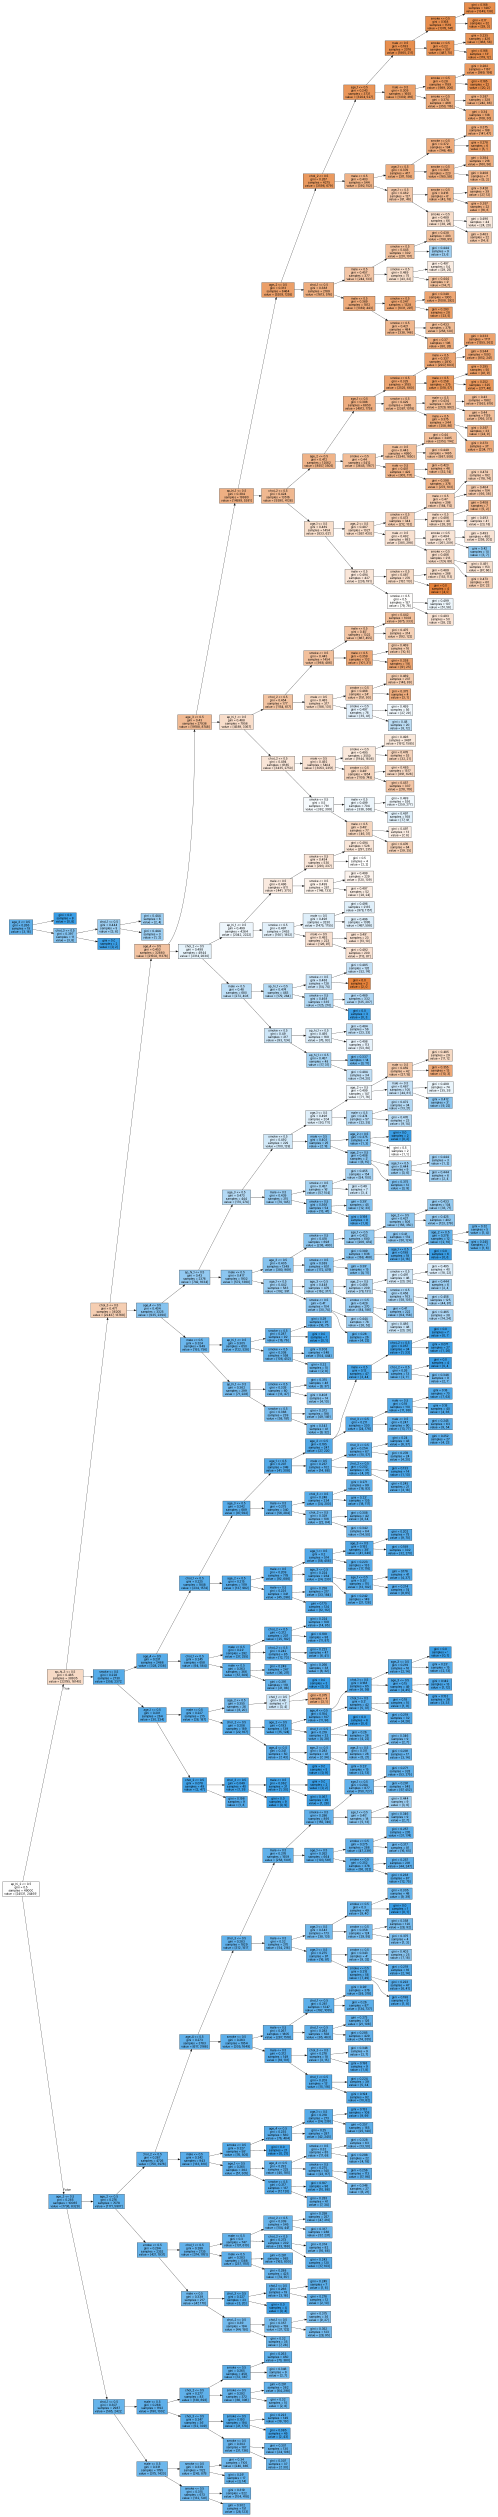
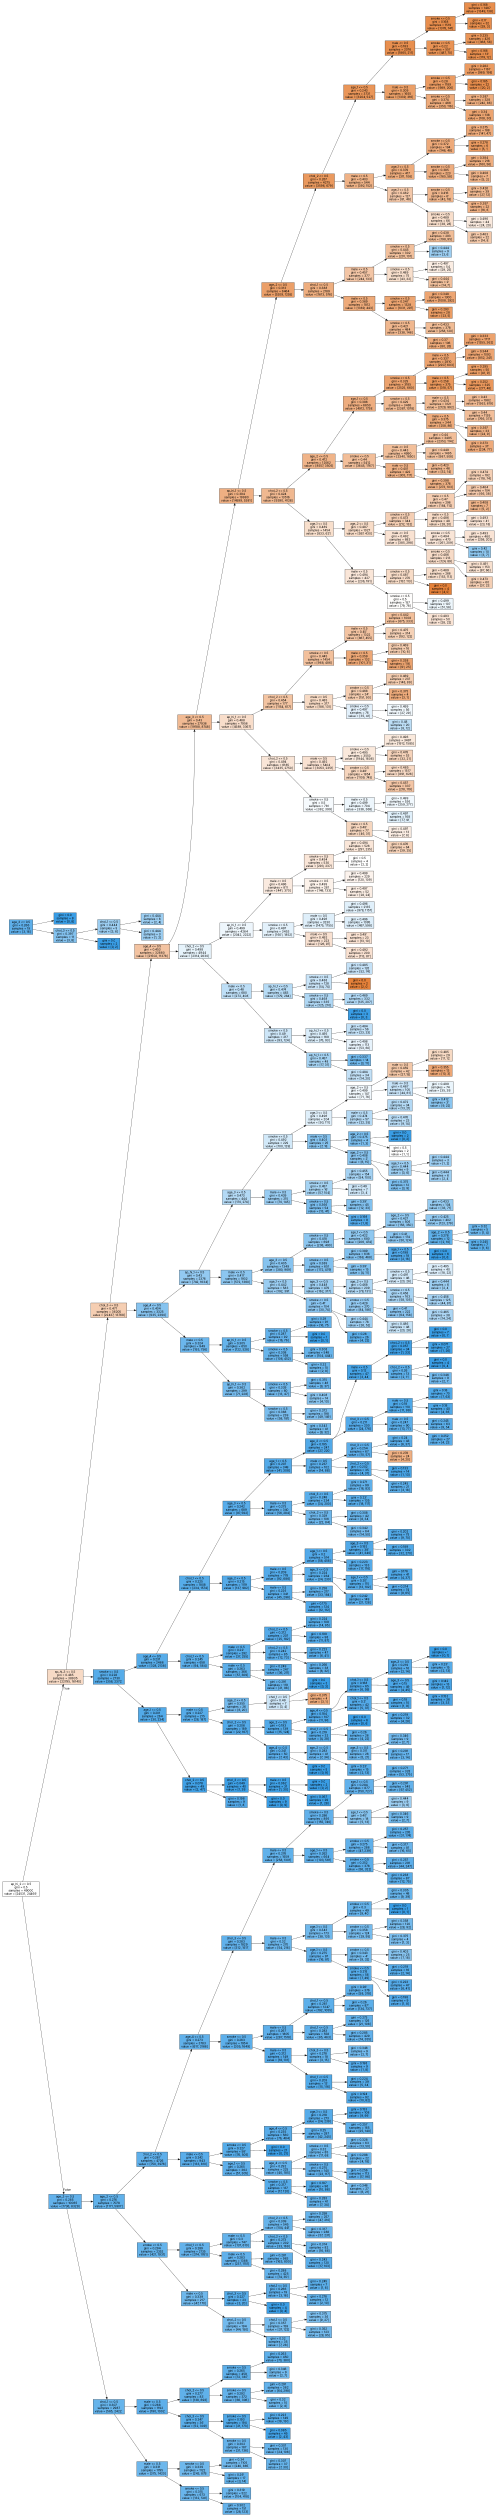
node "gini = 0.278 samples = 24 value = [4, 20]": fillcolor #399de5cc -> #e581399f
